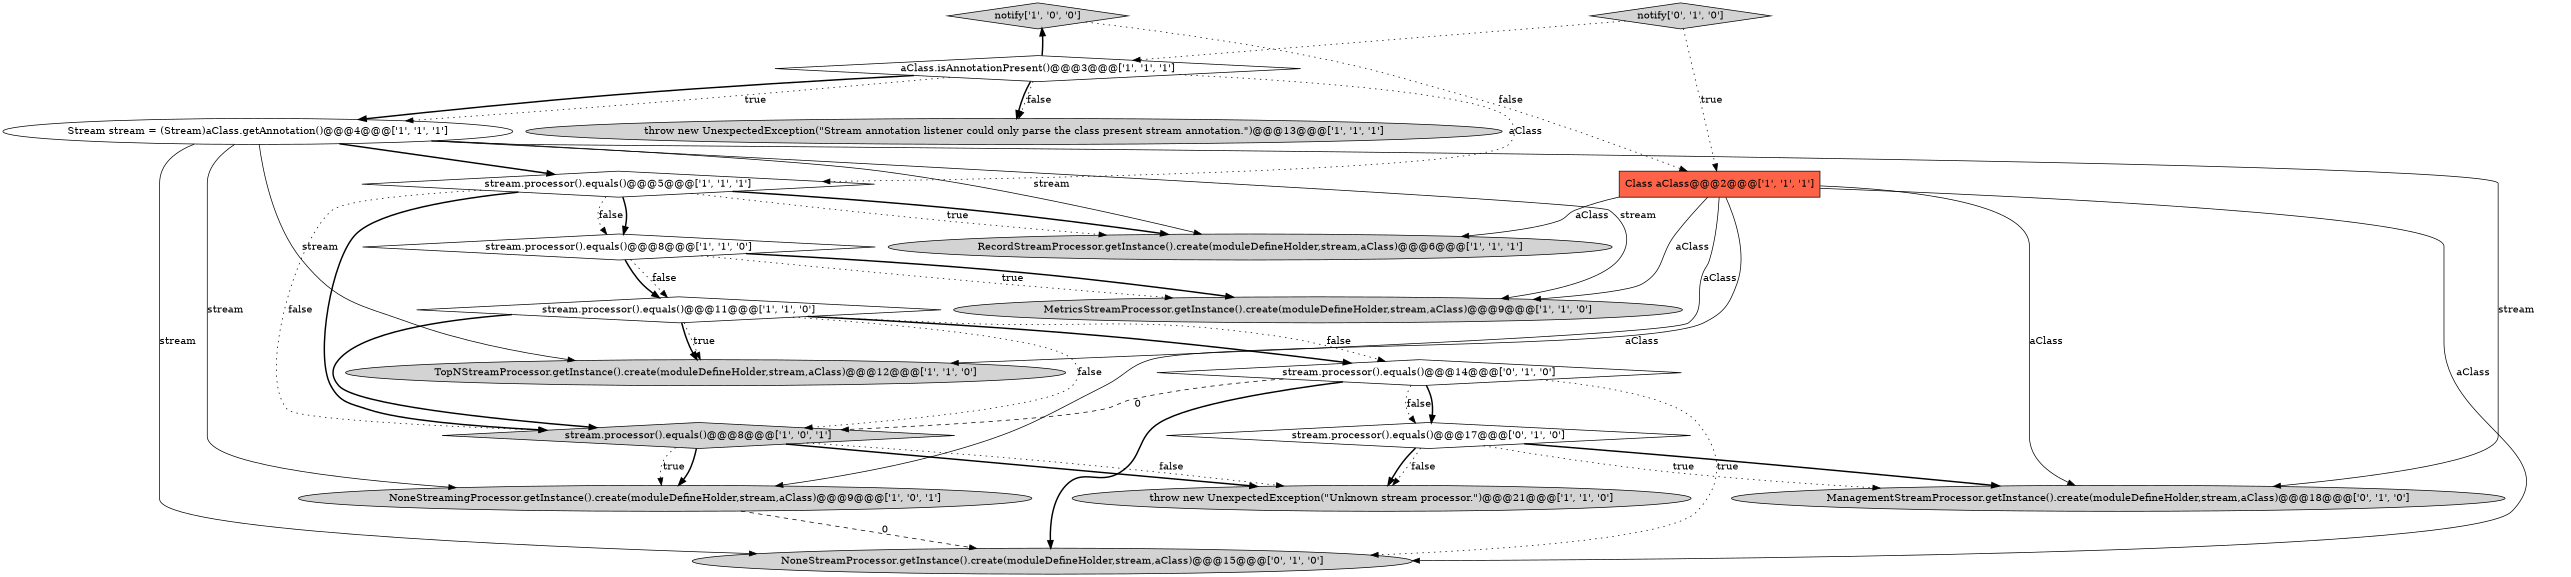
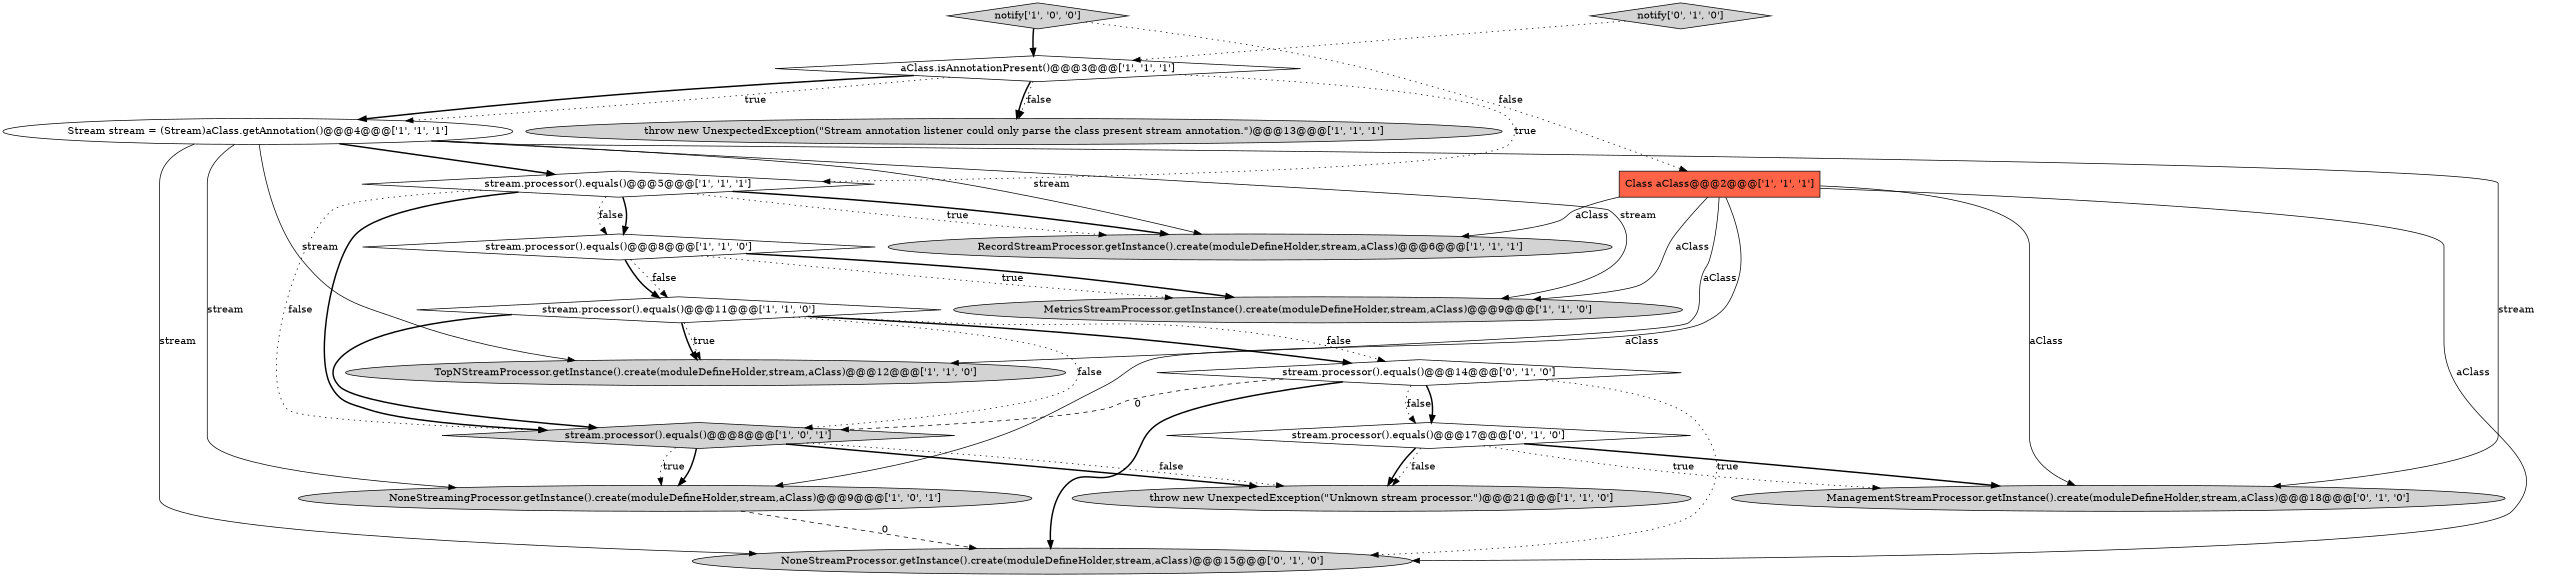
edge "aClass.isAnnotationPresent()@@@3@@@['1', '1', '1']" -> "notify['1', '0', '0']": reversed
edge "notify['0', '1', '0']" -> "Class aClass@@@2@@@['1', '1', '1']": removed, label "true"
edge "aClass.isAnnotationPresent()@@@3@@@['1', '1', '1']" -> "stream.processor().equals()@@@5@@@['1', '1', '1']": label "aClass" -> "true"
